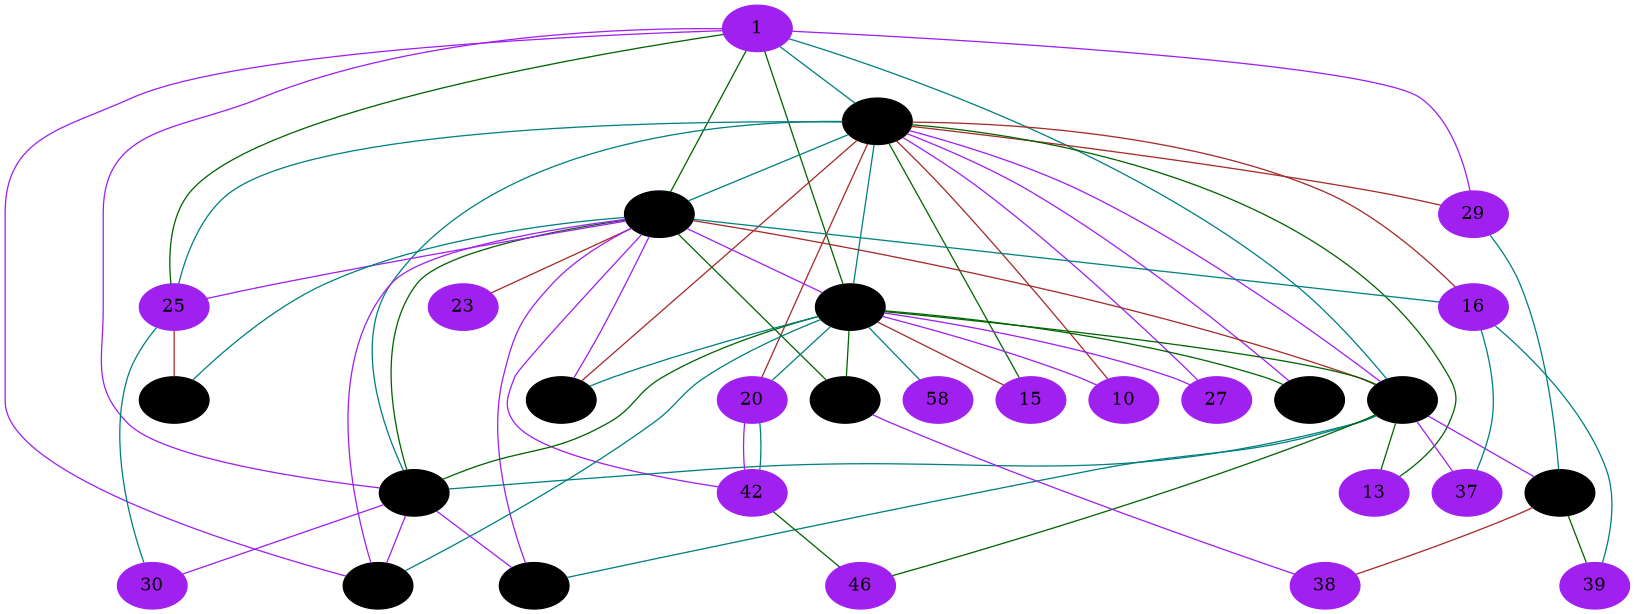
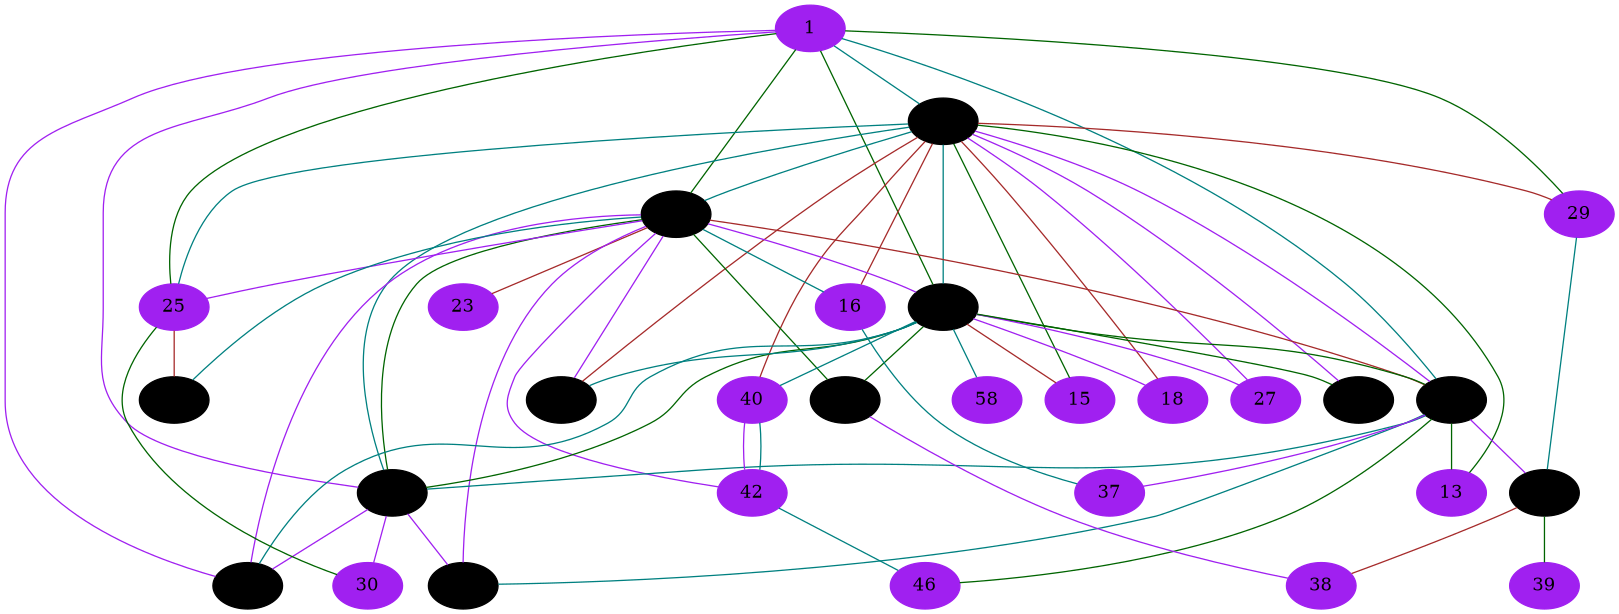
edge "1" -- "29": color purple -> darkgreen
node "20": label "20" -> "40"
node "10": label "10" -> "18"
edge "16" -- "39": removed
edge "25" -- "30": color teal -> darkgreen
edge "42" -- "46": color darkgreen -> teal
